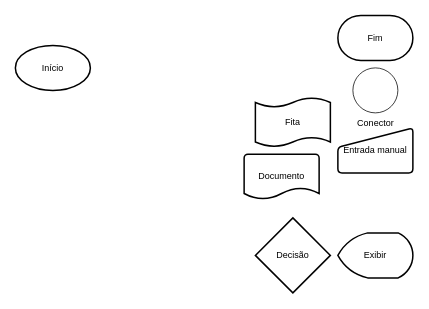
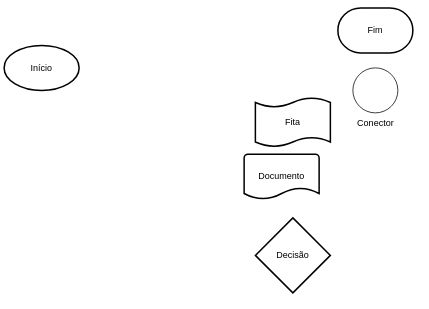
node "Fim": moved (375, 38) -> (375, 30)
node "Início": moved (53, 68) -> (42, 68)
node "Entrada manual": removed
node "Exibir": removed
